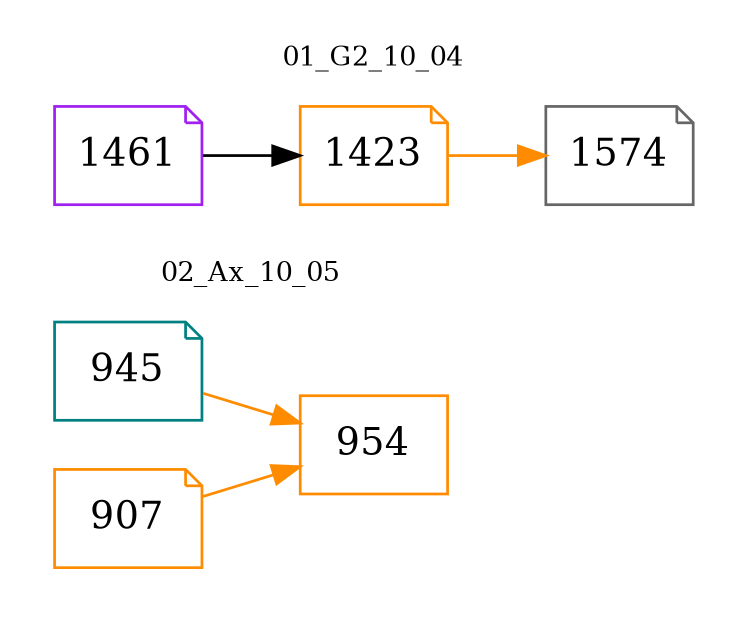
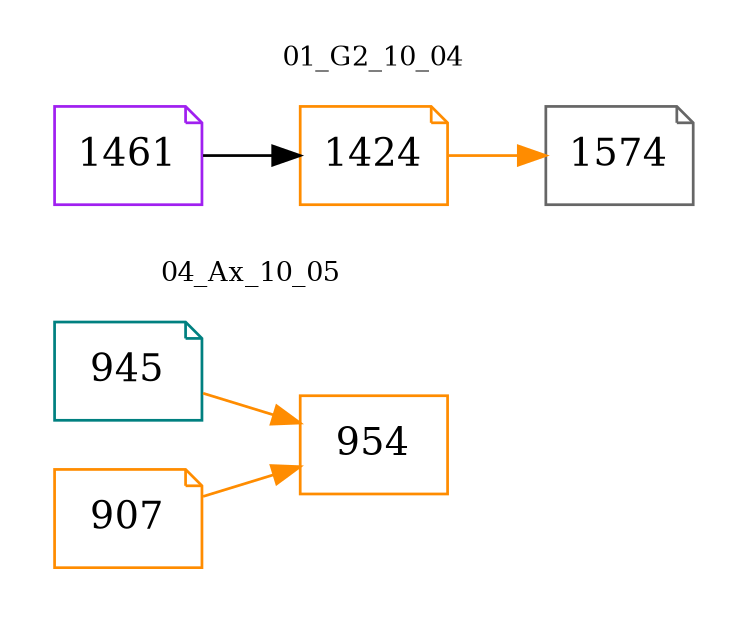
node "1423": label "1423" -> "1424"
cluster "02_Ax_10_05": label "02_Ax_10_05" -> "04_Ax_10_05"
